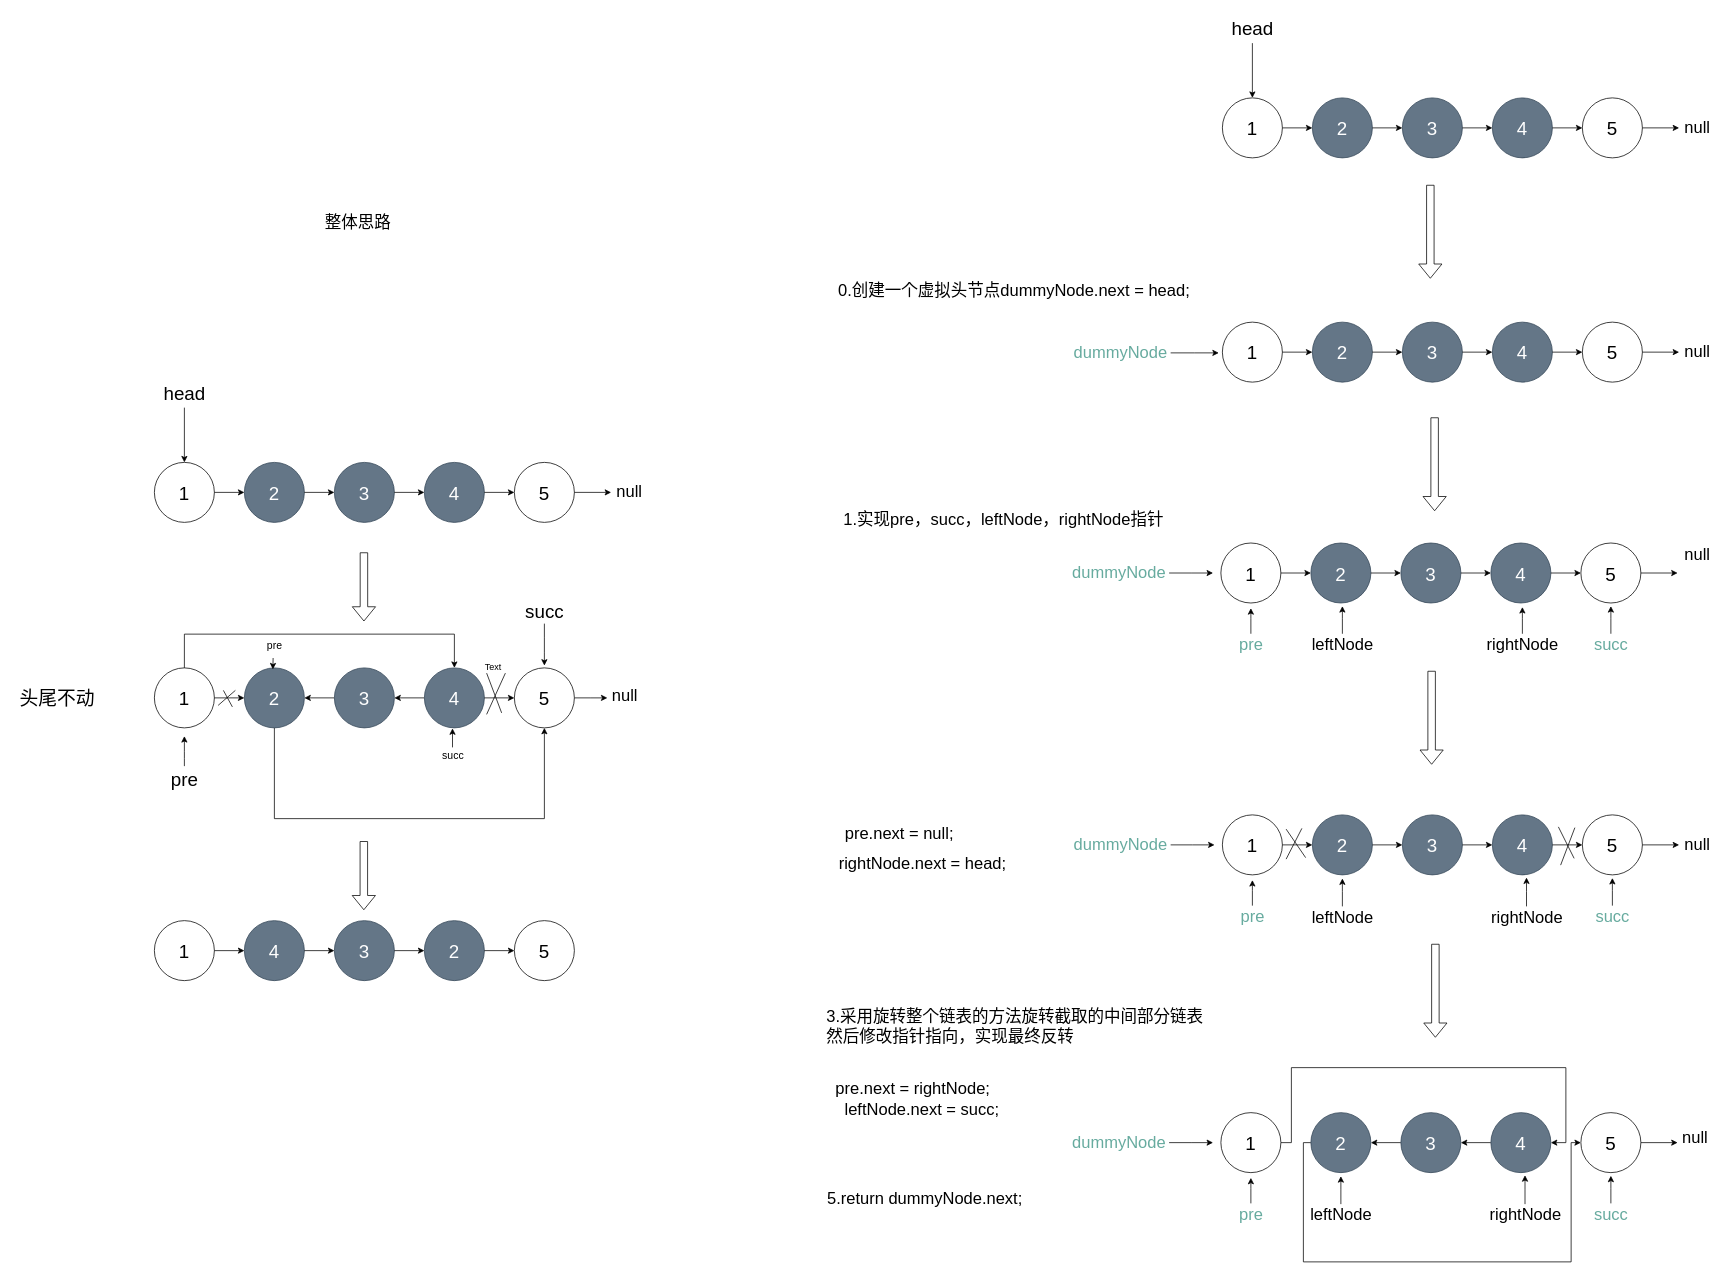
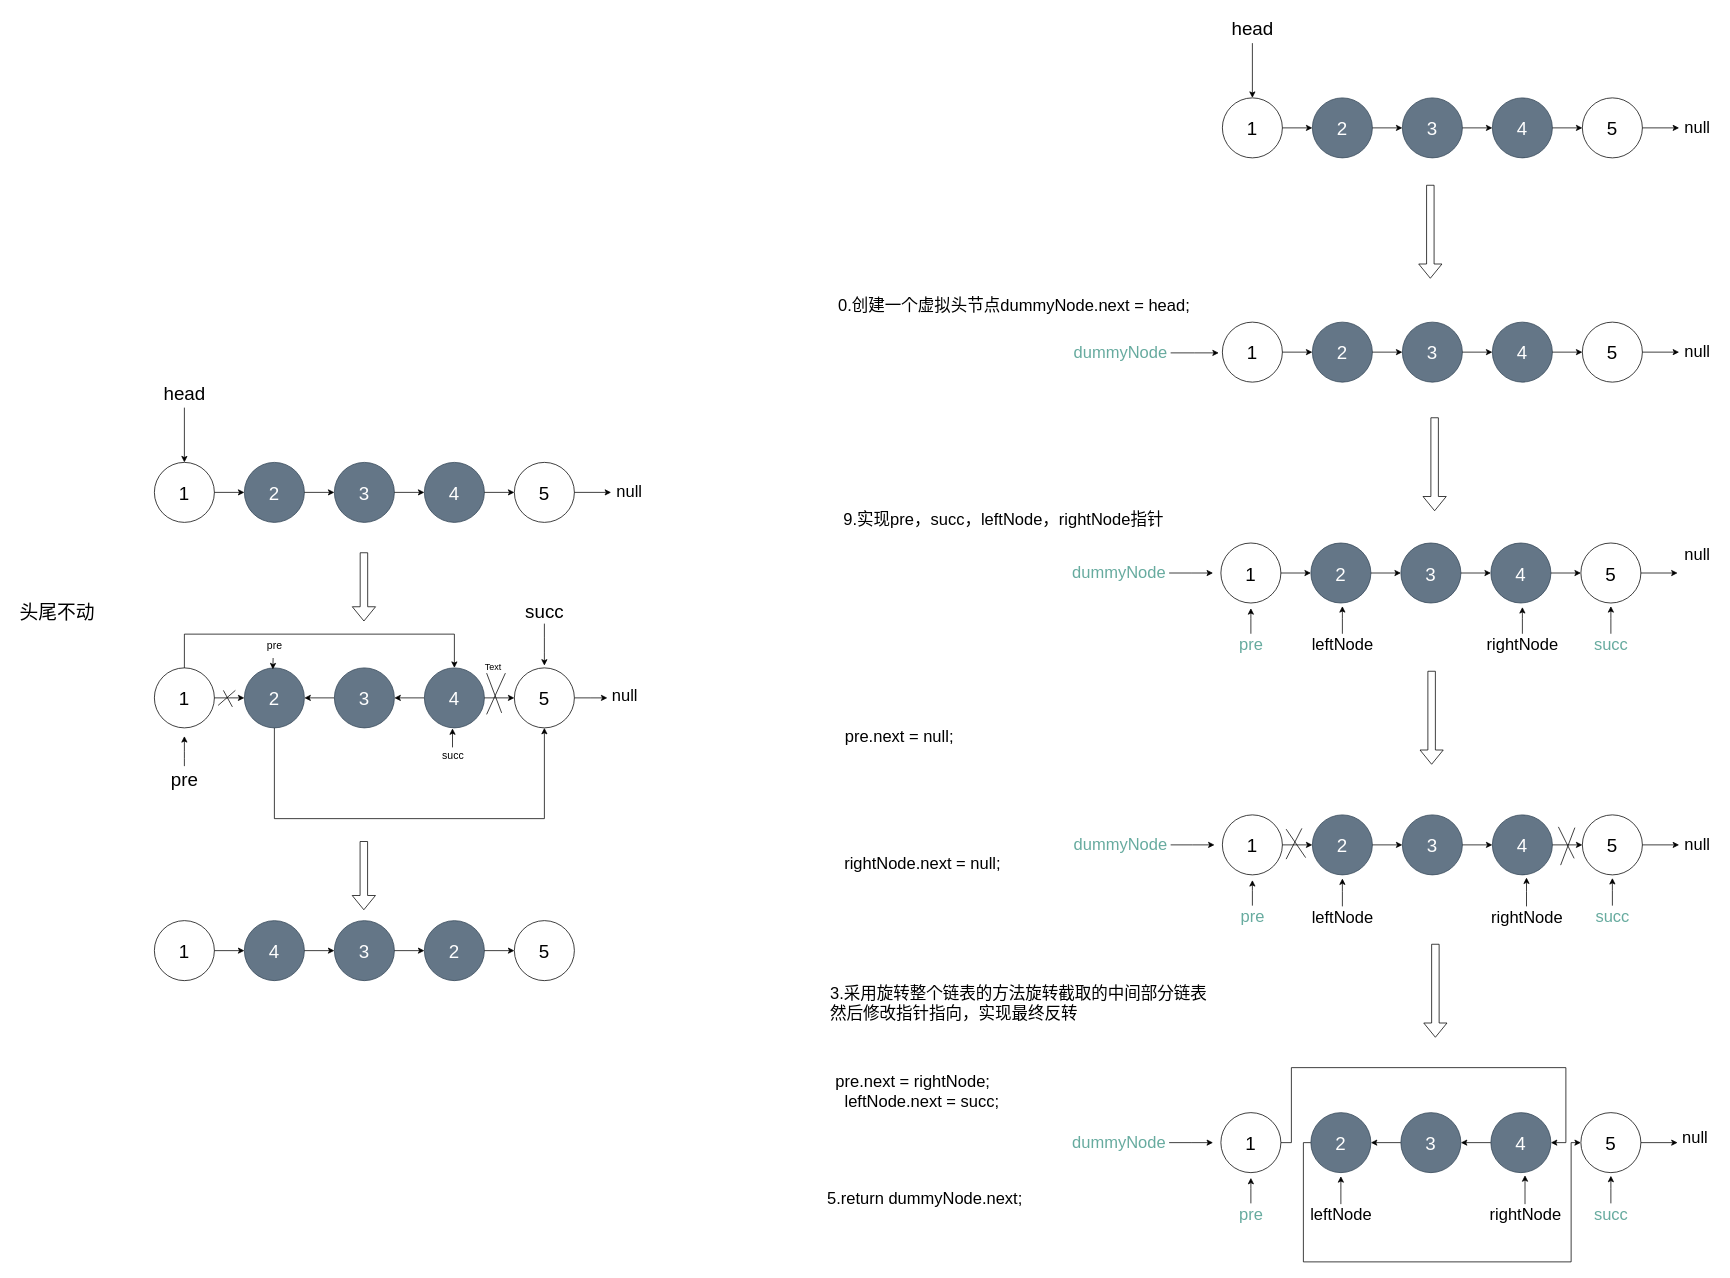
node "整体思路": removed
node "0.创建一个虚拟头节点dummyNode.next = head;": moved (1013, 291) -> (1013, 306)
node "1.实现pre，succ，leftNode，rightNode指针": label "1.实现pre，succ，leftNode，rightNode指针" -> "9.实现pre，succ，leftNode，rightNode指针"
node "头尾不动": moved (57, 698) -> (57, 612)
node "pre.next = null;": moved (899, 834) -> (899, 737)
node "rightNode.next = head;": label "rightNode.next = head;" -> "rightNode.next = null;"
node "3.采用旋转整个链表的方法旋转截取的中间部分链表 然后修改指针指向，实现最终反转": moved (1014, 1026) -> (1018, 1004)
node "pre.next = rightNode; leftNode.next = succ;": moved (912, 1099) -> (912, 1092)
